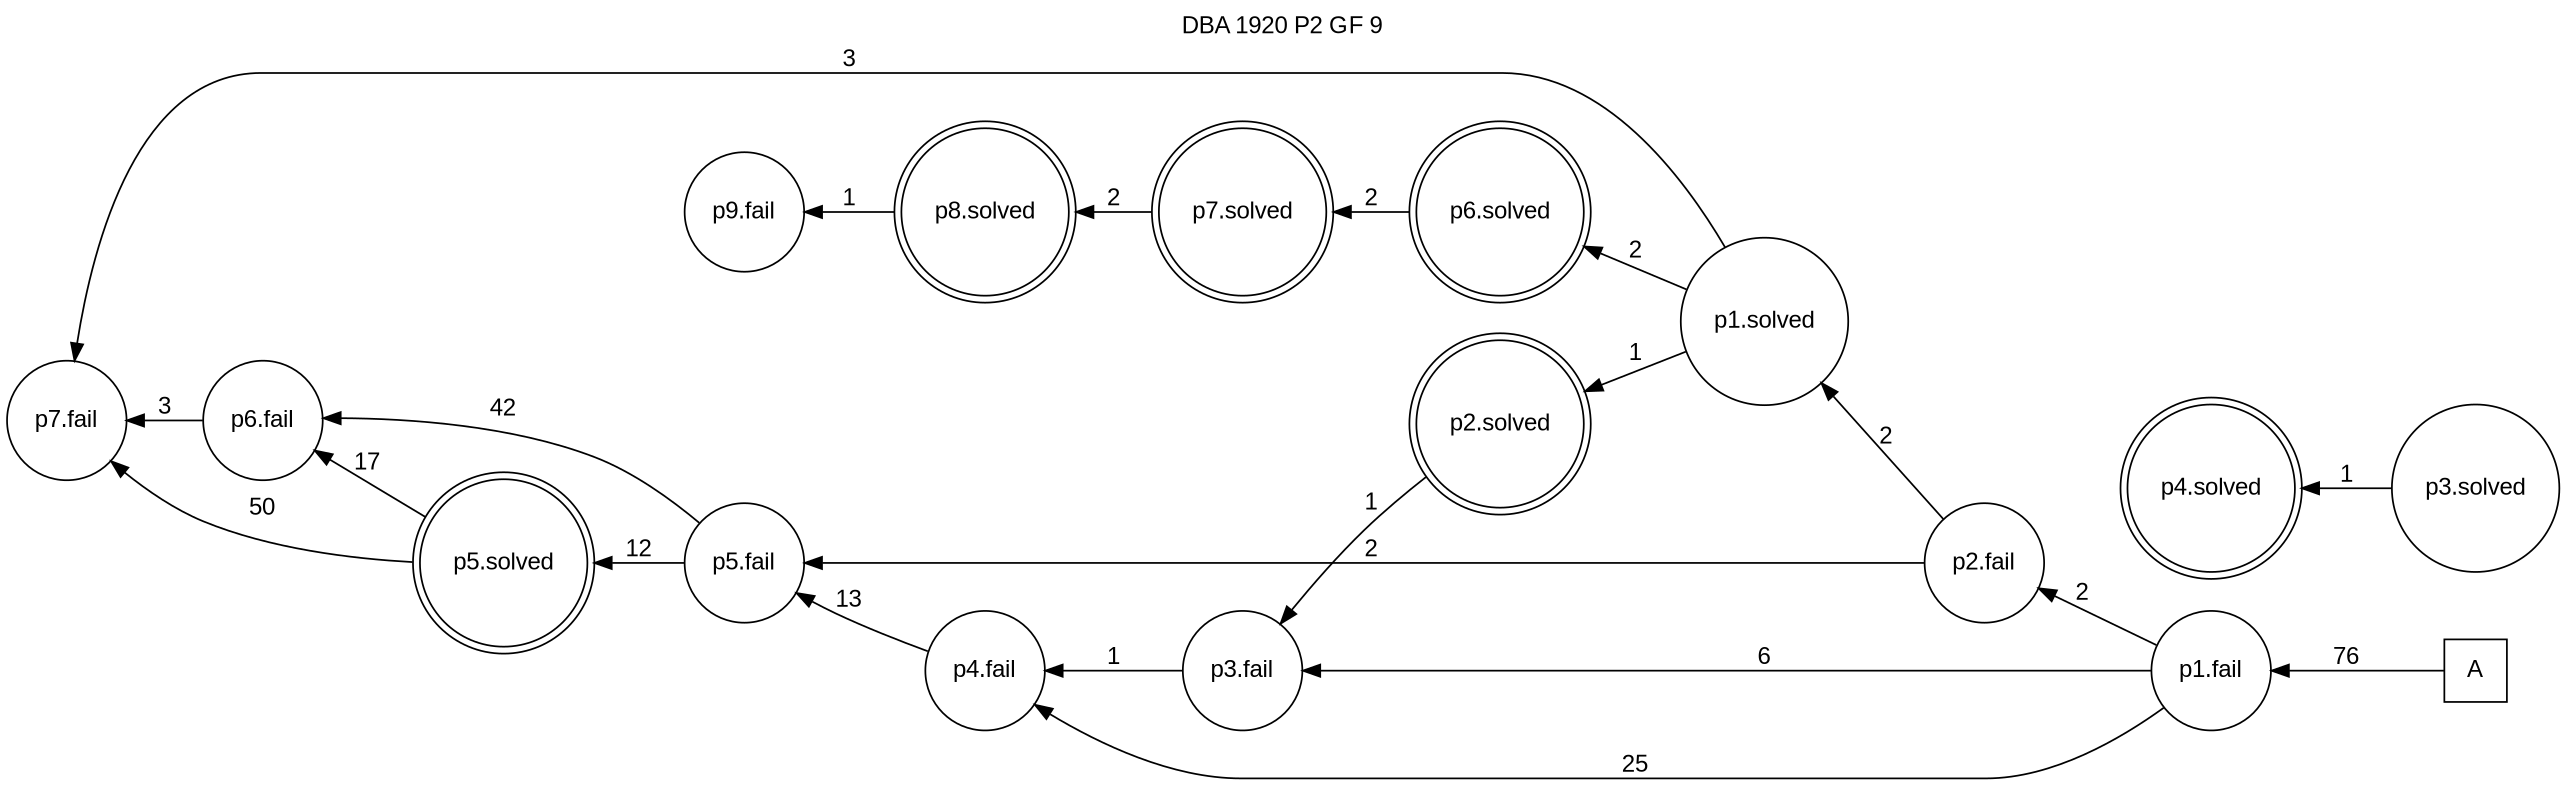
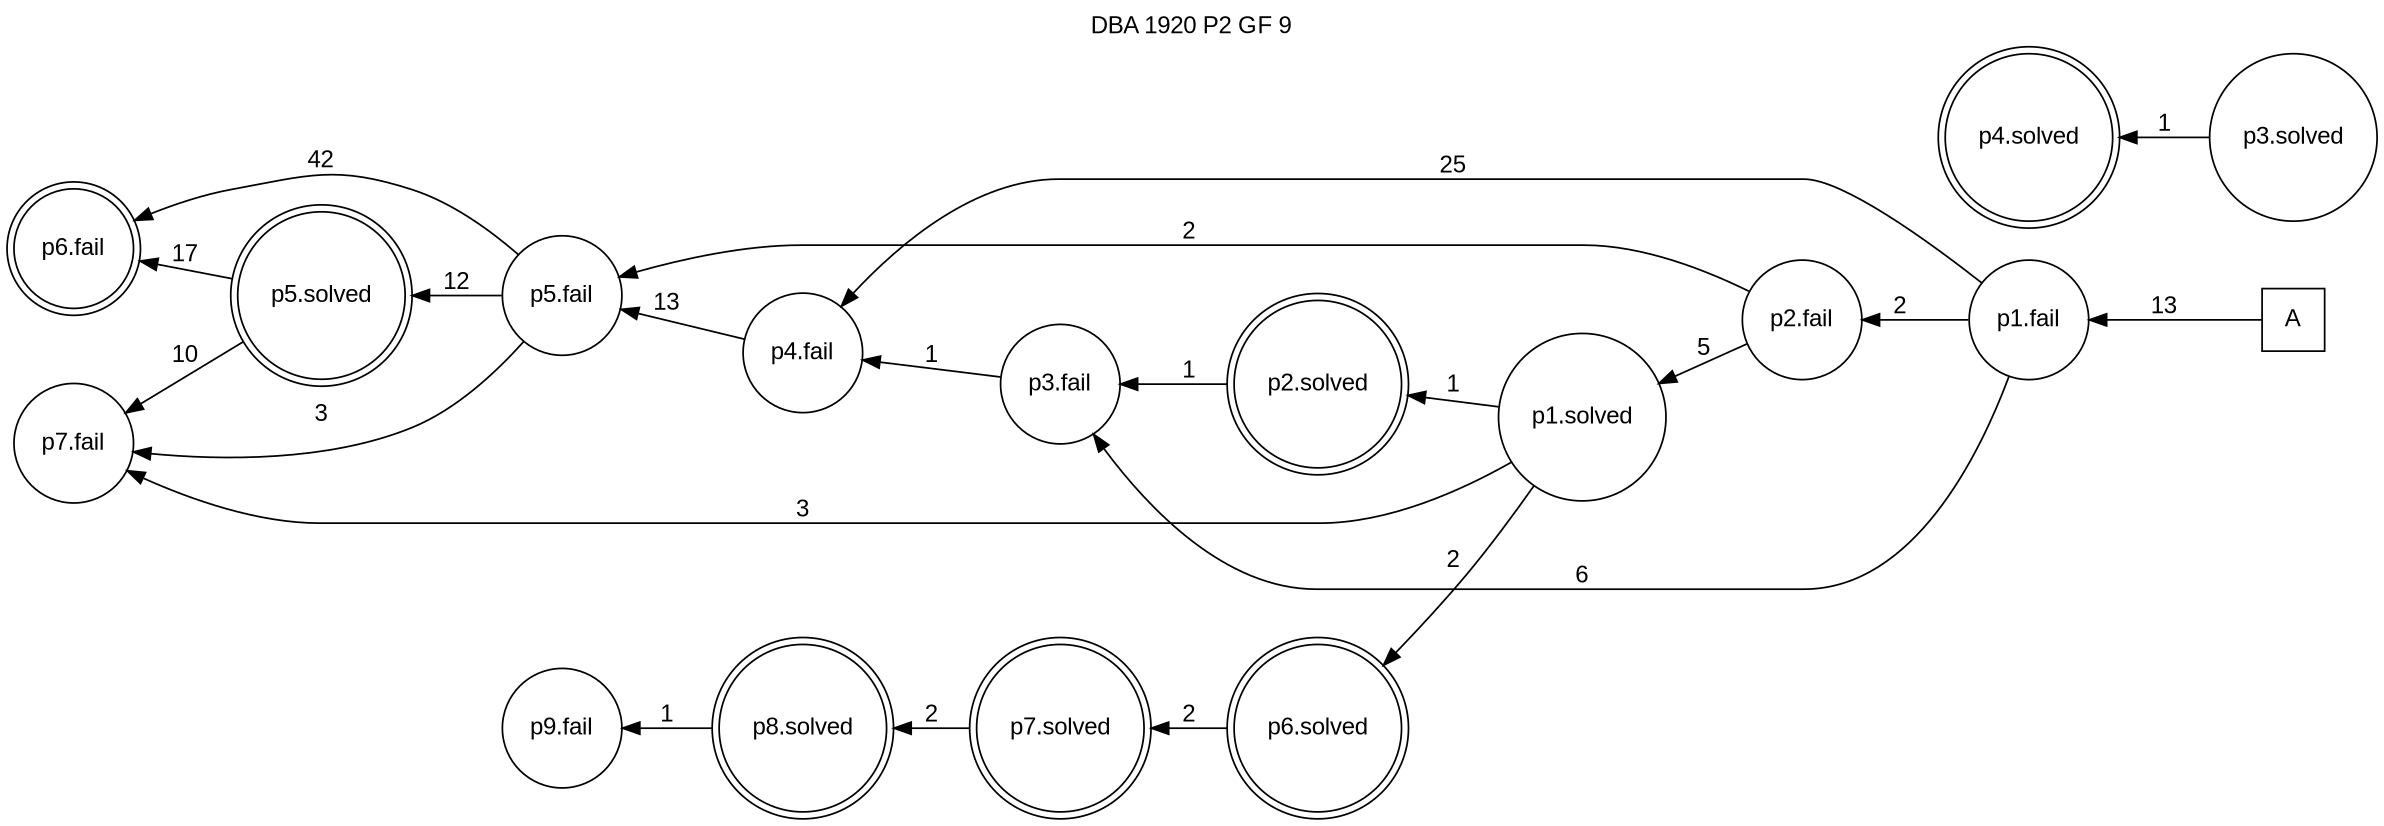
edge "p6.fail" -> "p7.fail": now "p5.fail" -> "p7.fail"
node "p6.fail": shape circle -> doublecircle
edge "p2.fail" -> "p1.solved": label "2" -> "5"
edge "p5.solved" -> "p7.fail": label "50" -> "10"
edge "A" -> "p1.fail": label "76" -> "13"
